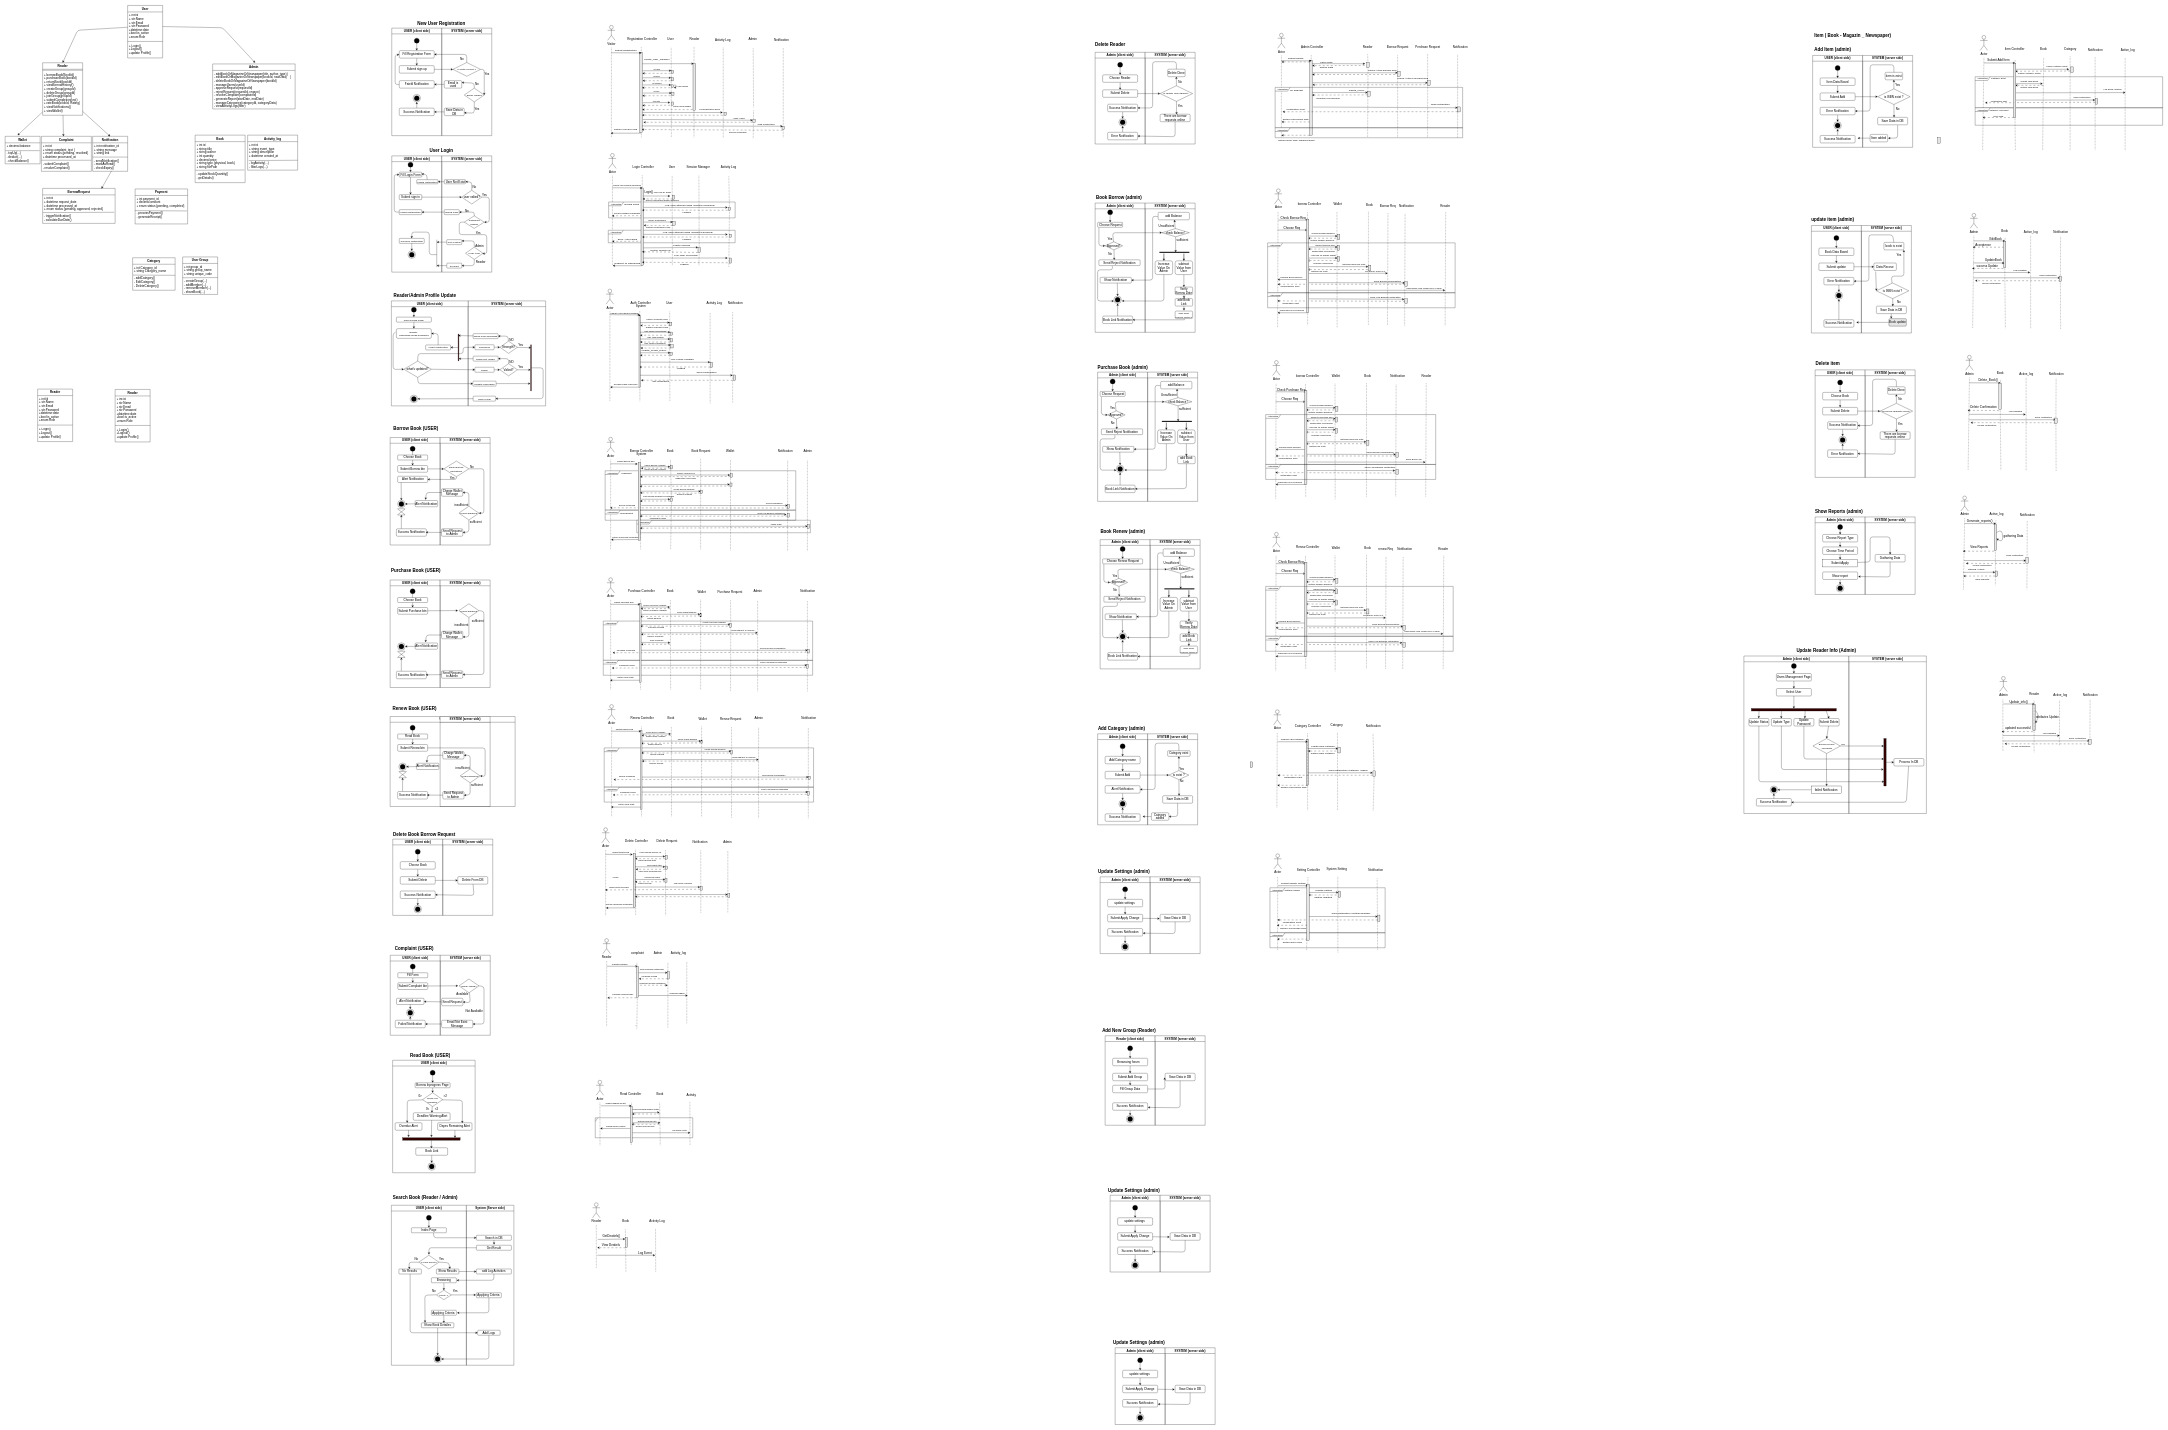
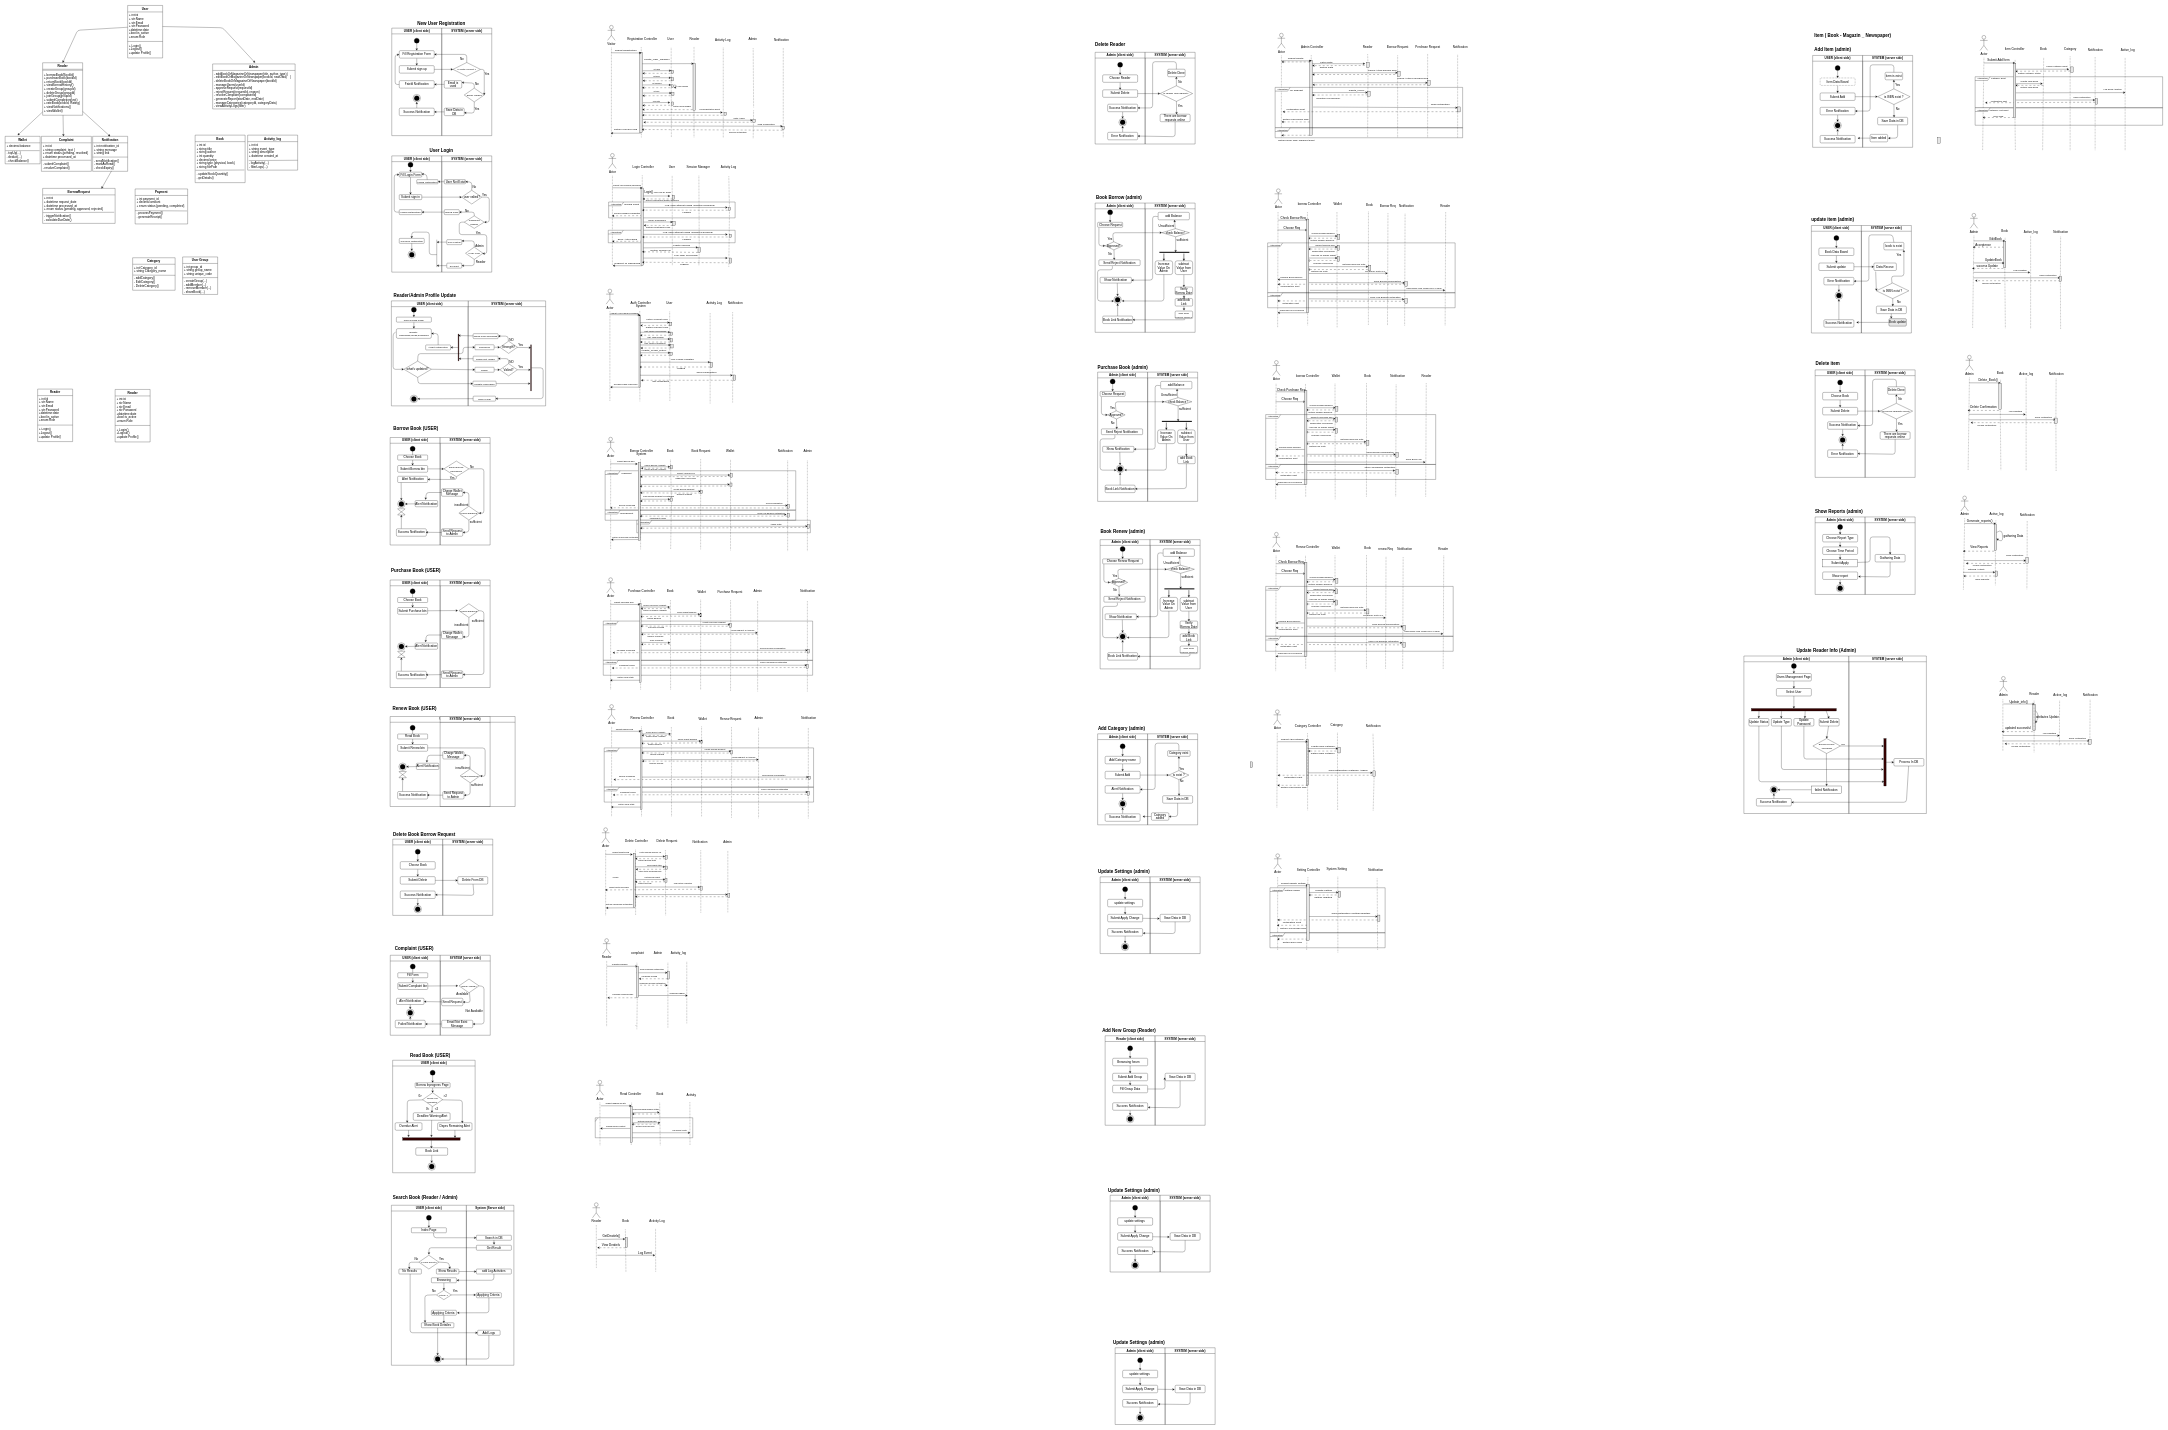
node "Item Data Board": style solid -> dashed
